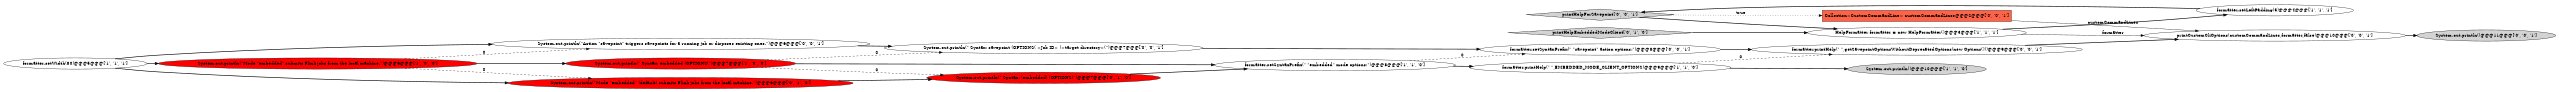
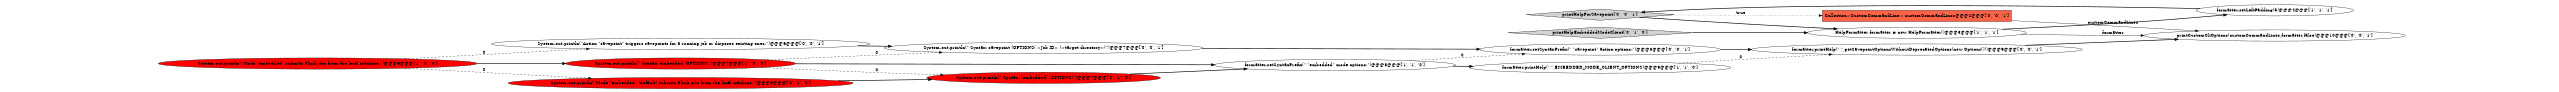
node "System.out.println()@@@11@@@['0', '0', '1']": removed
node "formatter.setWidth(80)@@@5@@@['1', '1', '1']": removed
node "System.out.println()@@@10@@@['1', '1', '0']": removed
